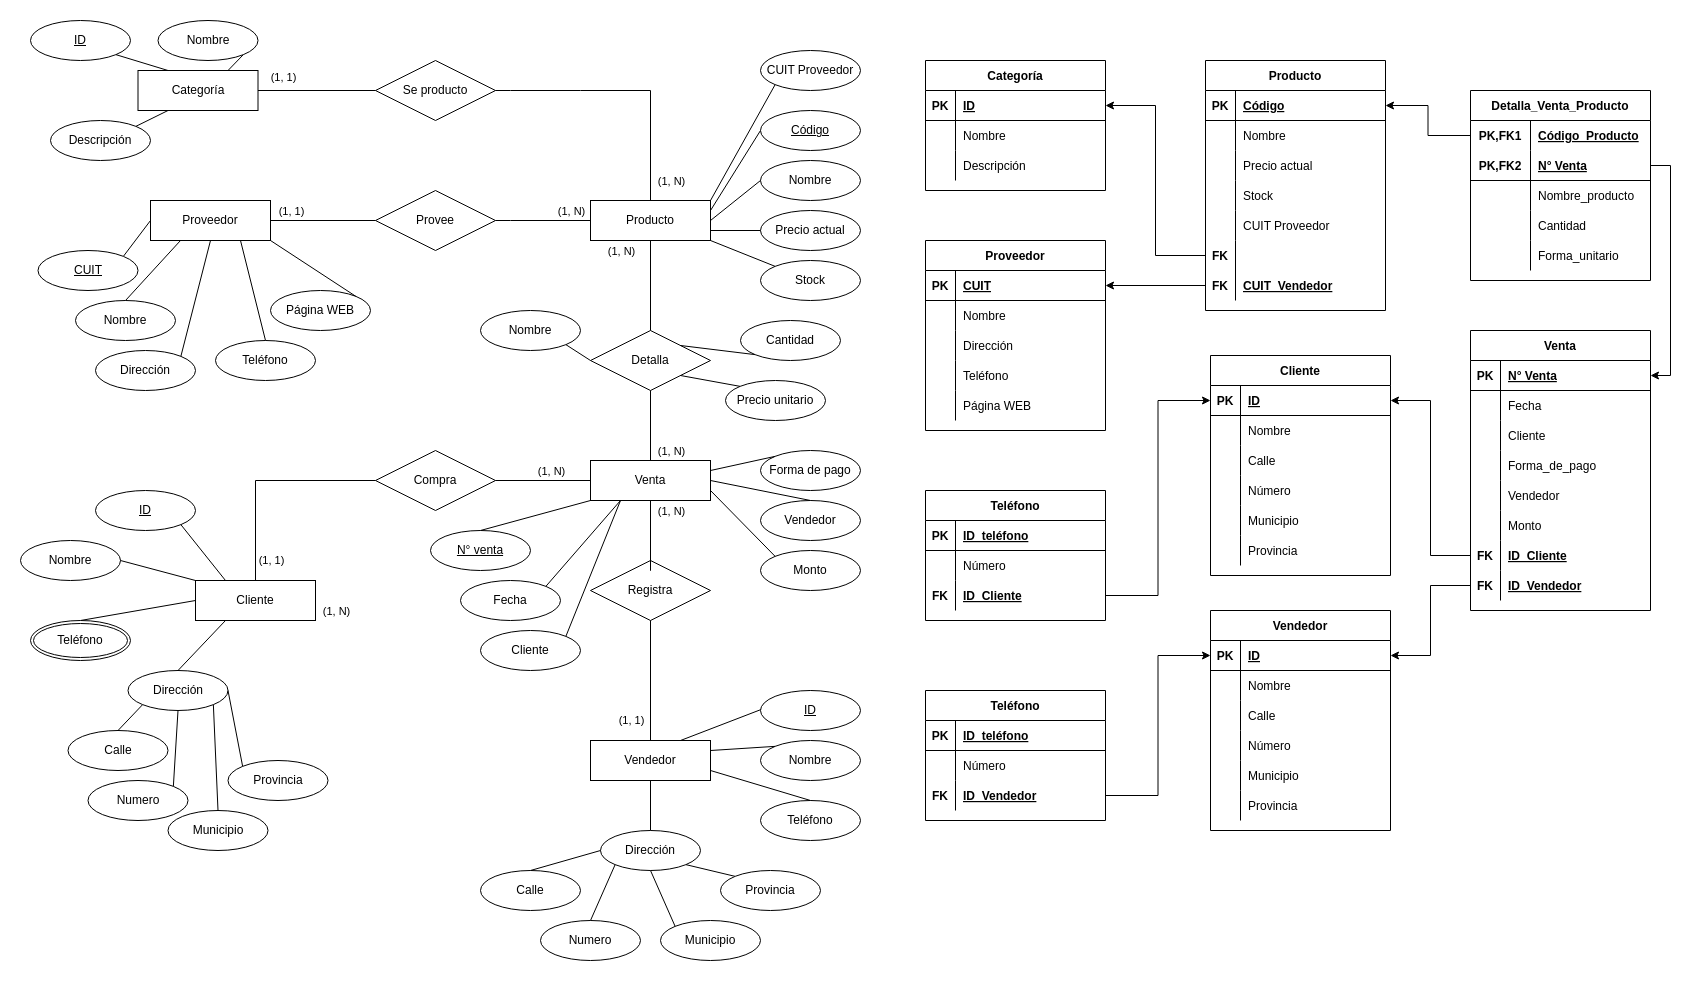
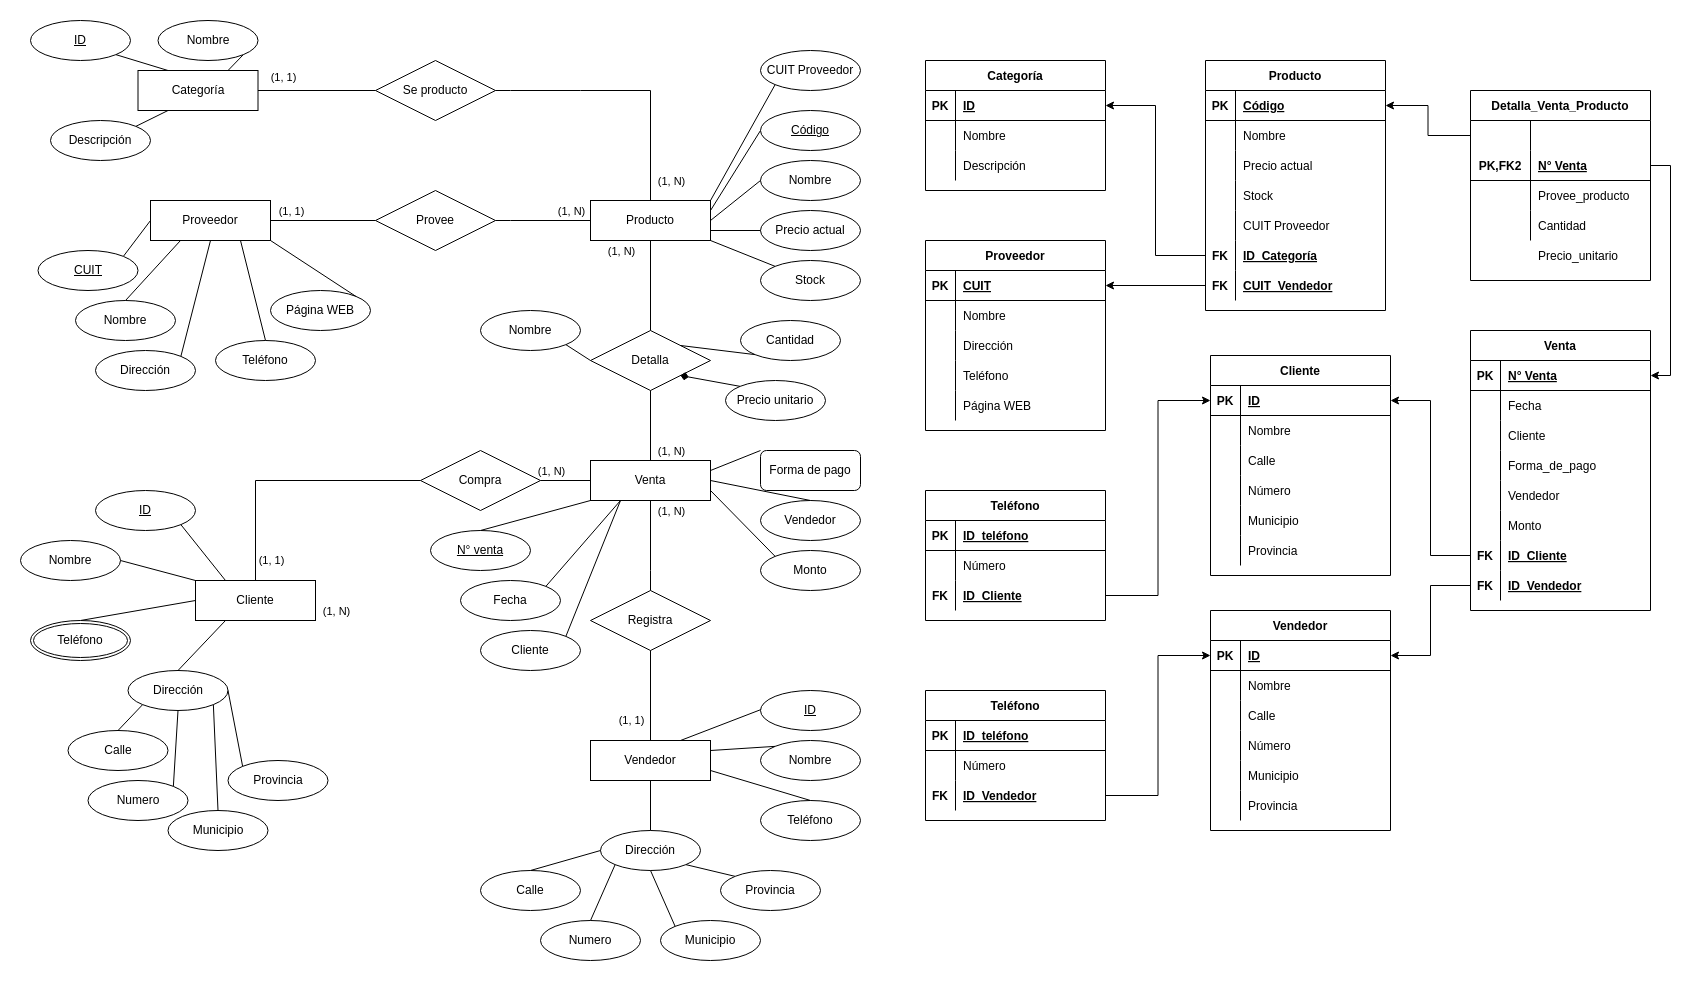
node "PK,FK1": removed
node "Código_Producto": removed
node "Nombre_producto": label "Nombre_producto" -> "Provee_producto"
node "ID_Categoría": added
node "Forma_unitario": label "Forma_unitario" -> "Precio_unitario"
edge "Detalla" -- "Precio unitario": arrowhead none -> diamond
node "Forma de pago": shape ellipse -> rounded rectangle
node "Compra": moved (436, 481) -> (481, 481)
node "Registra": moved (651, 591) -> (651, 621)
